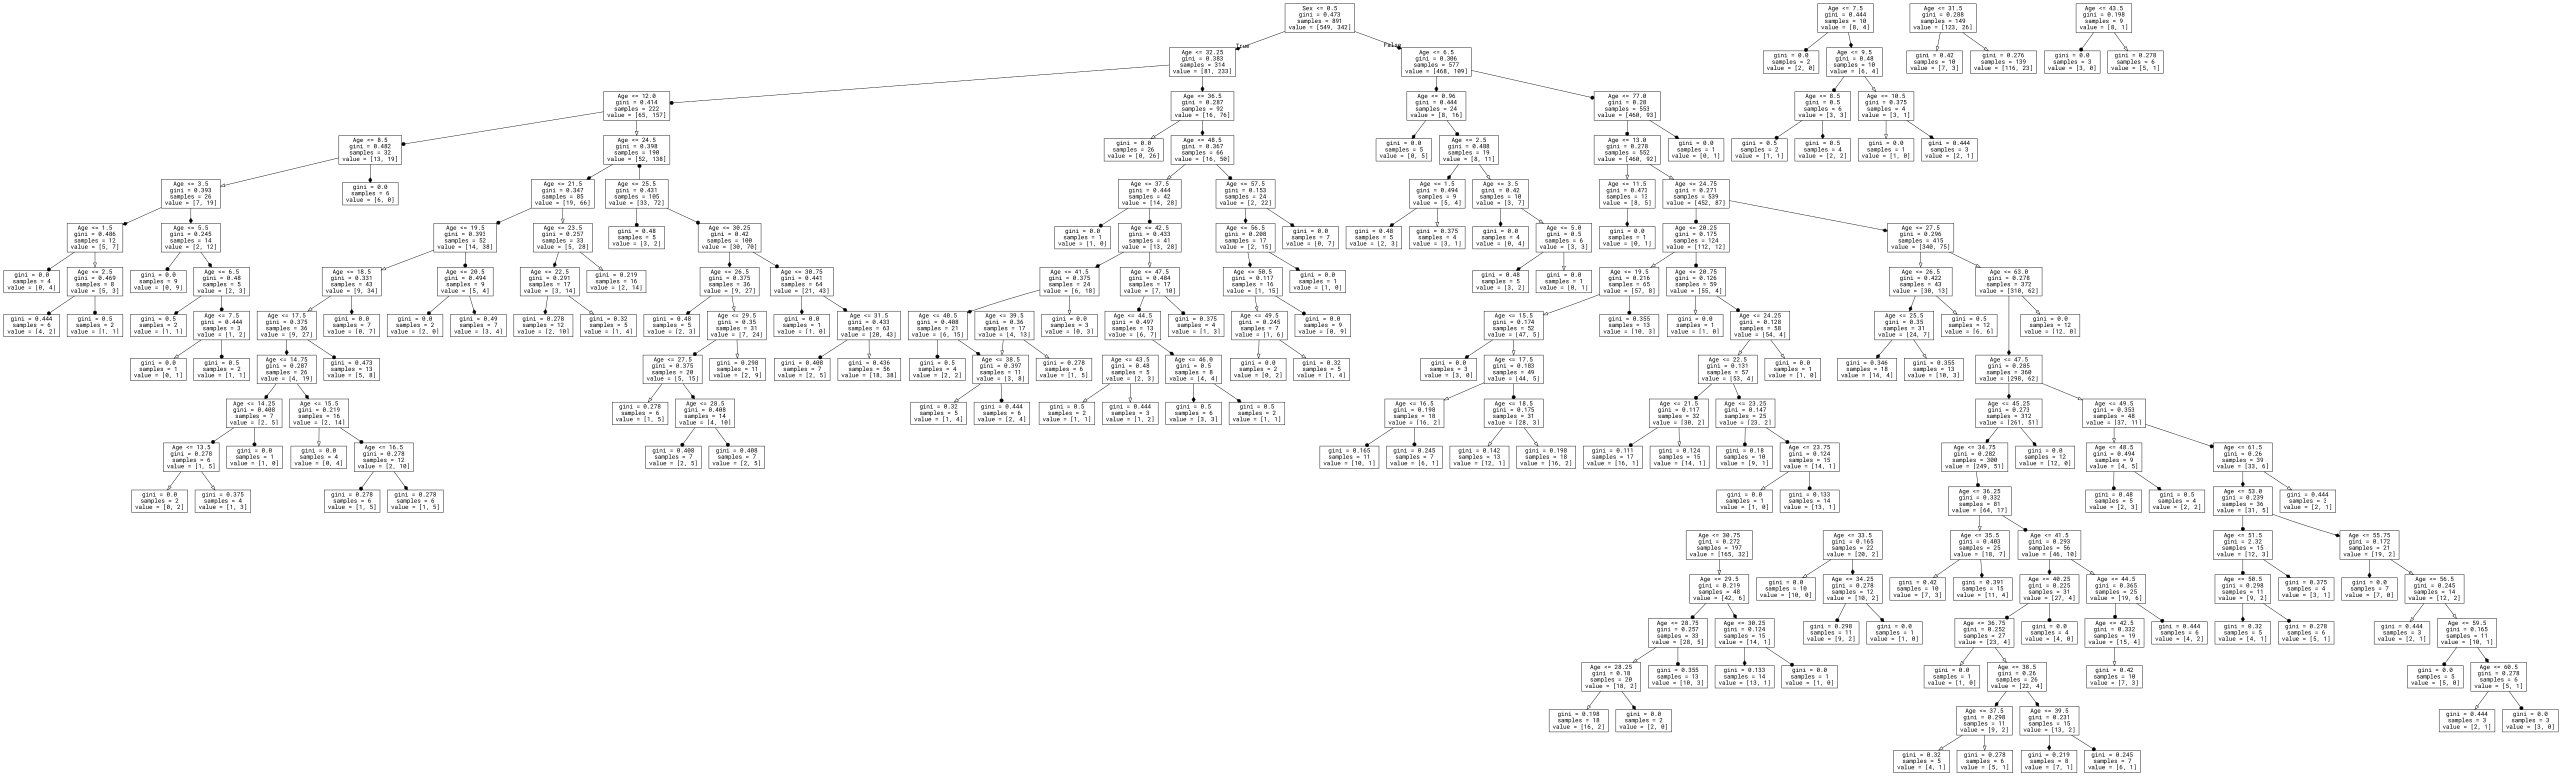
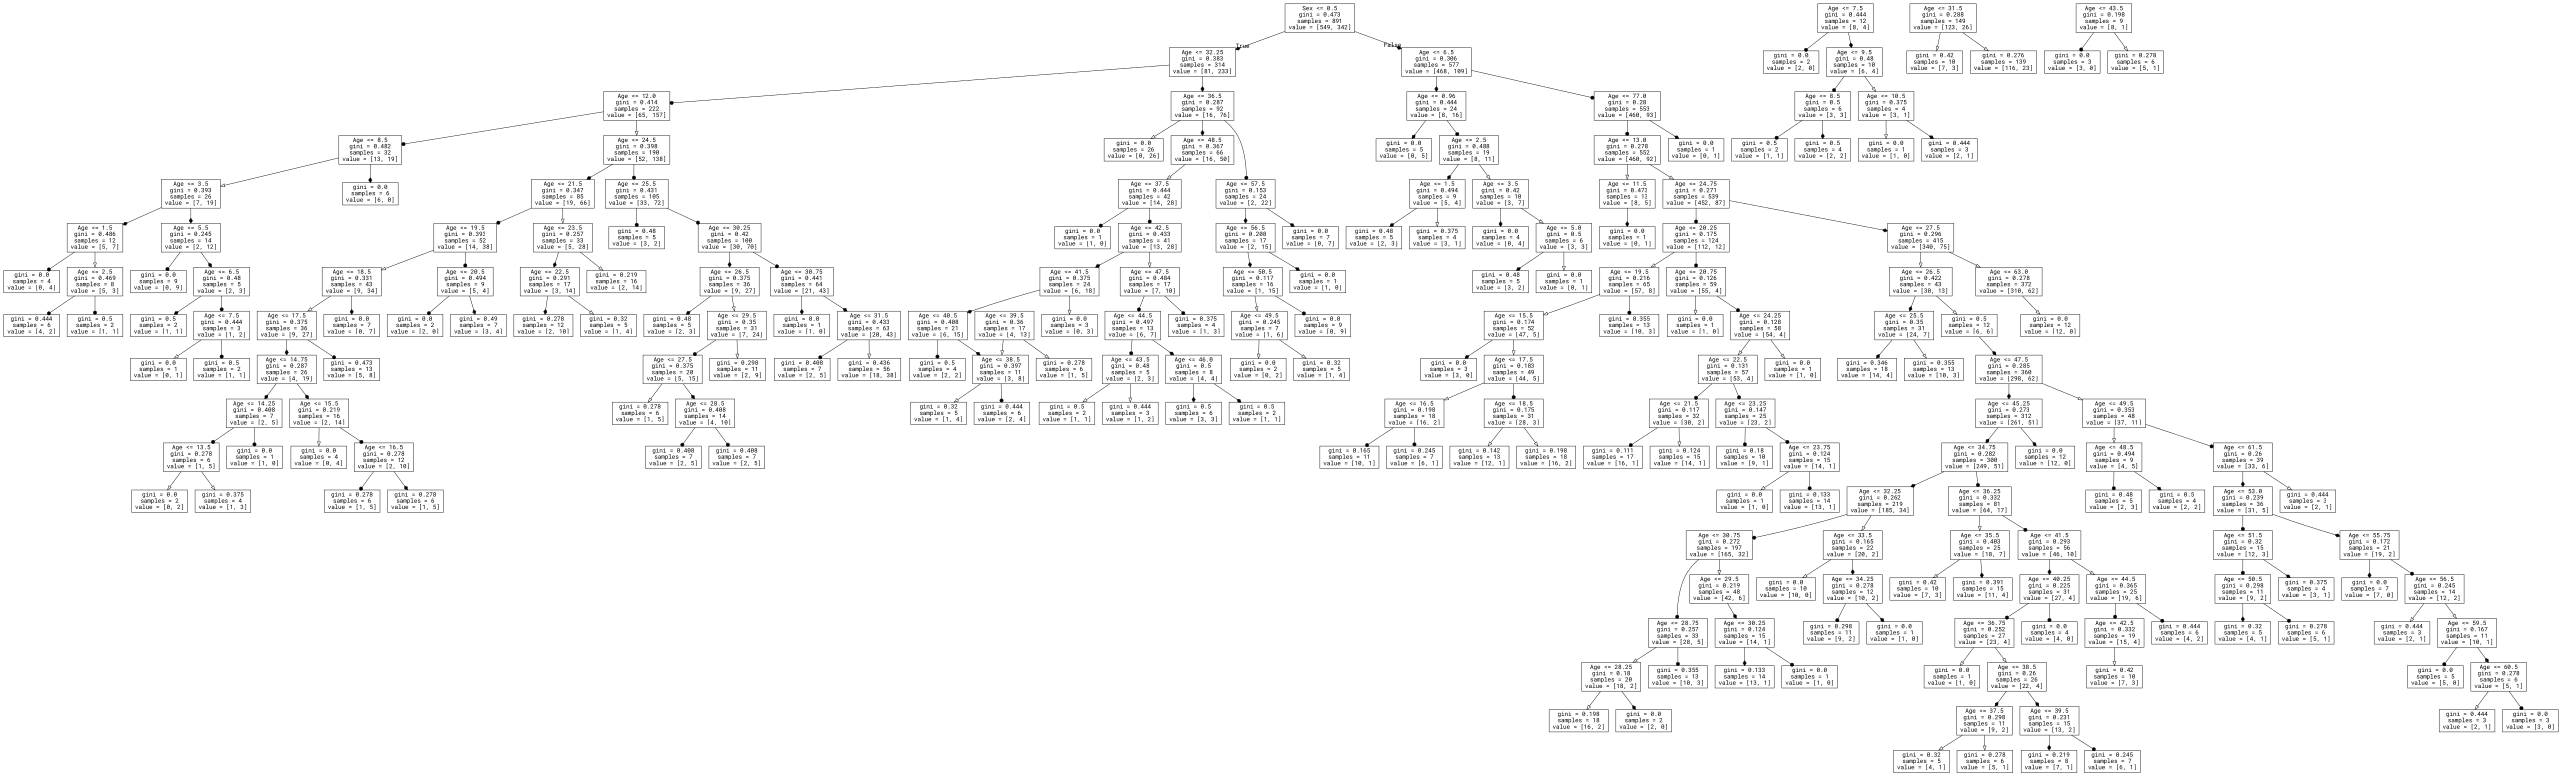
node "Age <= 7.5 gini = 0.444 samples = 10 value = [8, 4]": label "Age <= 7.5 gini = 0.444 samples = 10 value = [8, 4]" -> "Age <= 7.5 gini = 0.444 samples = 12 value = [8, 4]"
edge "Age <= 48.5 gini = 0.367 samples = 66 value = [16, 50]" -> "Age <= 57.5 gini = 0.153 samples = 24 value = [2, 22]": now "Age <= 36.5 gini = 0.287 samples = 92 value = [16, 76]" -> "Age <= 57.5 gini = 0.153 samples = 24 value = [2, 22]"
edge "Age <= 25.5 gini = 0.431 samples = 105 value = [33, 72]" -> "Age <= 24.5 gini = 0.398 samples = 190 value = [52, 138]": reversed
edge "Age <= 63.0 gini = 0.278 samples = 372 value = [310, 62]" -> "Age <= 47.5 gini = 0.285 samples = 360 value = [298, 62]": now "gini = 0.5 samples = 12 value = [6, 6]" -> "Age <= 47.5 gini = 0.285 samples = 360 value = [298, 62]"
edge "Age <= 44.5 gini = 0.497 samples = 13 value = [6, 7]" -> "Age <= 43.5 gini = 0.48 samples = 5 value = [2, 3]": added
node "Age <= 32.25 gini = 0.262 samples = 219 value = [185, 34]": added
node "Age <= 51.5 gini = 2.32 samples = 15 value = [12, 3]": label "Age <= 51.5 gini = 2.32 samples = 15 value = [12, 3]" -> "Age <= 51.5 gini = 0.32 samples = 15 value = [12, 3]"
edge "Age <= 55.75 gini = 0.172 samples = 21 value = [19, 2]" -> "Age <= 56.5 gini = 0.245 samples = 14 value = [12, 2]": arrowhead onormal -> dot
edge "Age <= 29.5 gini = 0.219 samples = 48 value = [42, 6]" -> "Age <= 28.75 gini = 0.257 samples = 33 value = [28, 5]": now "Age <= 30.75 gini = 0.272 samples = 197 value = [165, 32]" -> "Age <= 28.75 gini = 0.257 samples = 33 value = [28, 5]"
node "Age <= 59.5 gini = 0.165 samples = 11 value = [10, 1]": label "Age <= 59.5 gini = 0.165 samples = 11 value = [10, 1]" -> "Age <= 59.5 gini = 0.167 samples = 11 value = [10, 1]"
